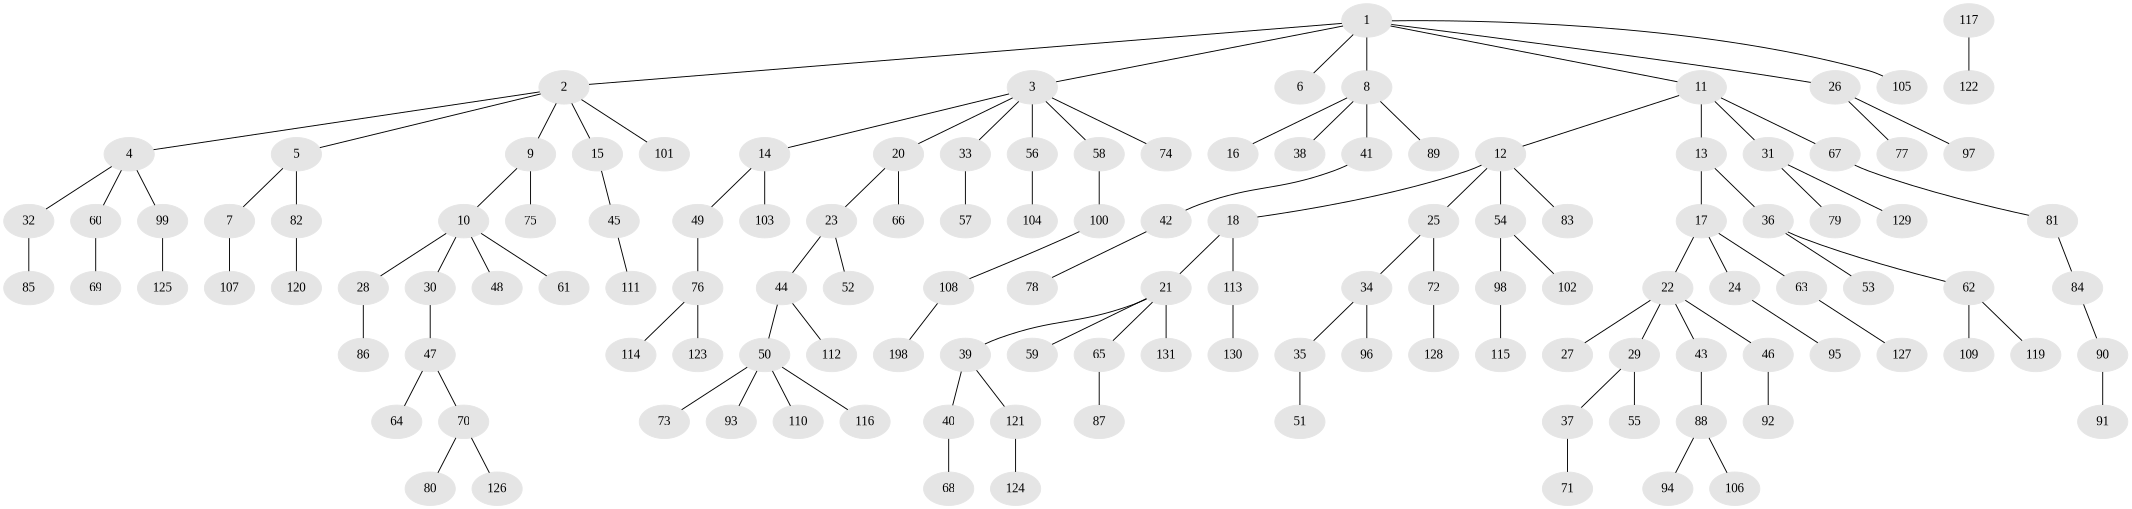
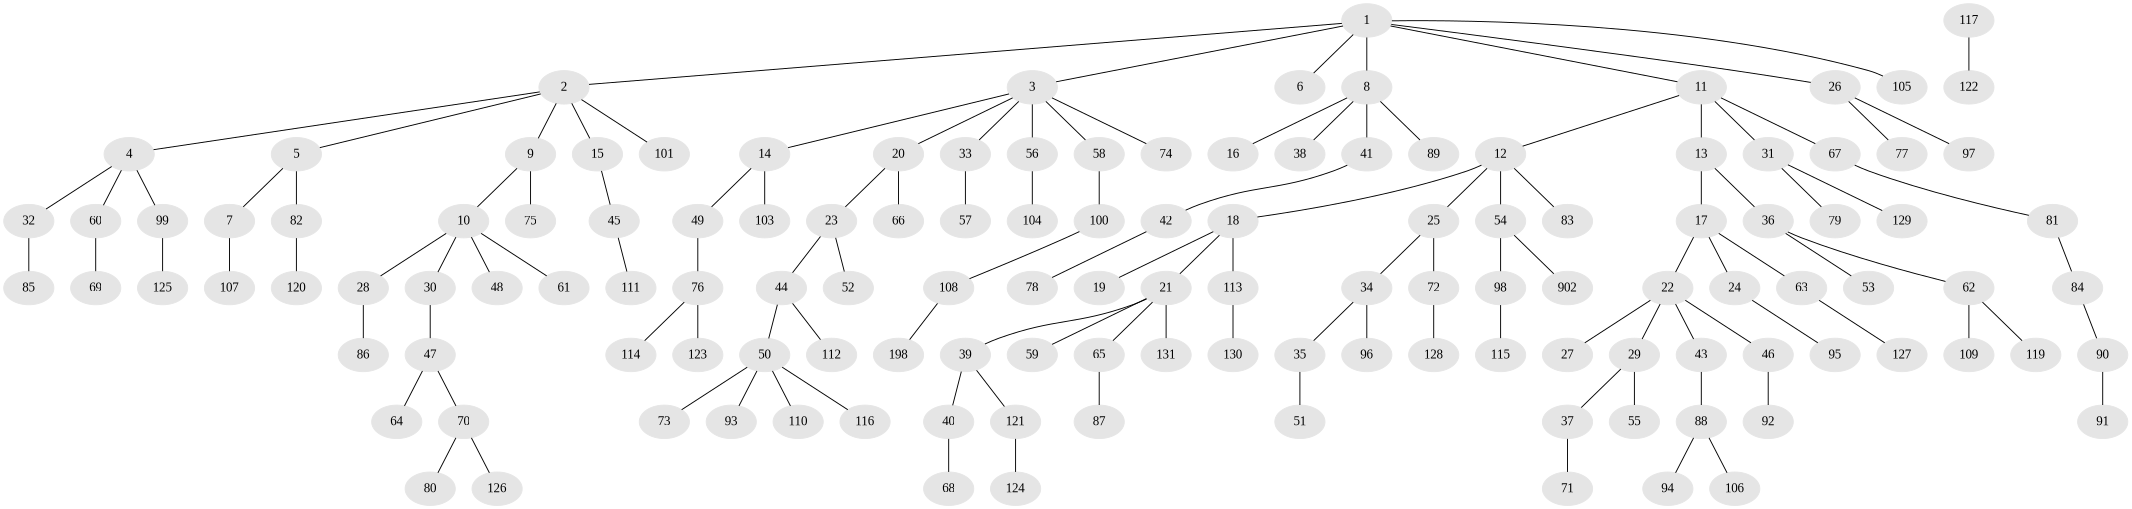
node "19": added
node "102": label "102" -> "902"
